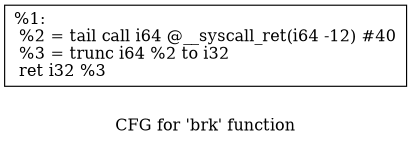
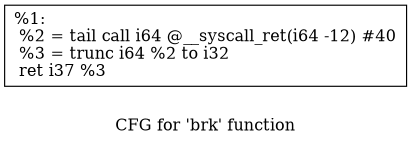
node "%1:": text "ret i32 %3" -> "ret i37 %3"
